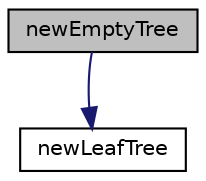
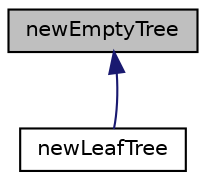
edge "newEmptyTree" -> "newLeafTree": reversed
